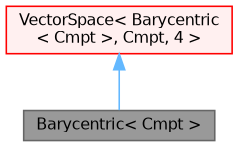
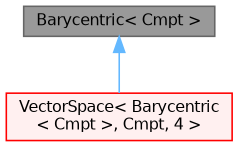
edge "Barycentric< Cmpt >" -> "VectorSpace< Barycentric < Cmpt >, Cmpt, 4 >": reversed
